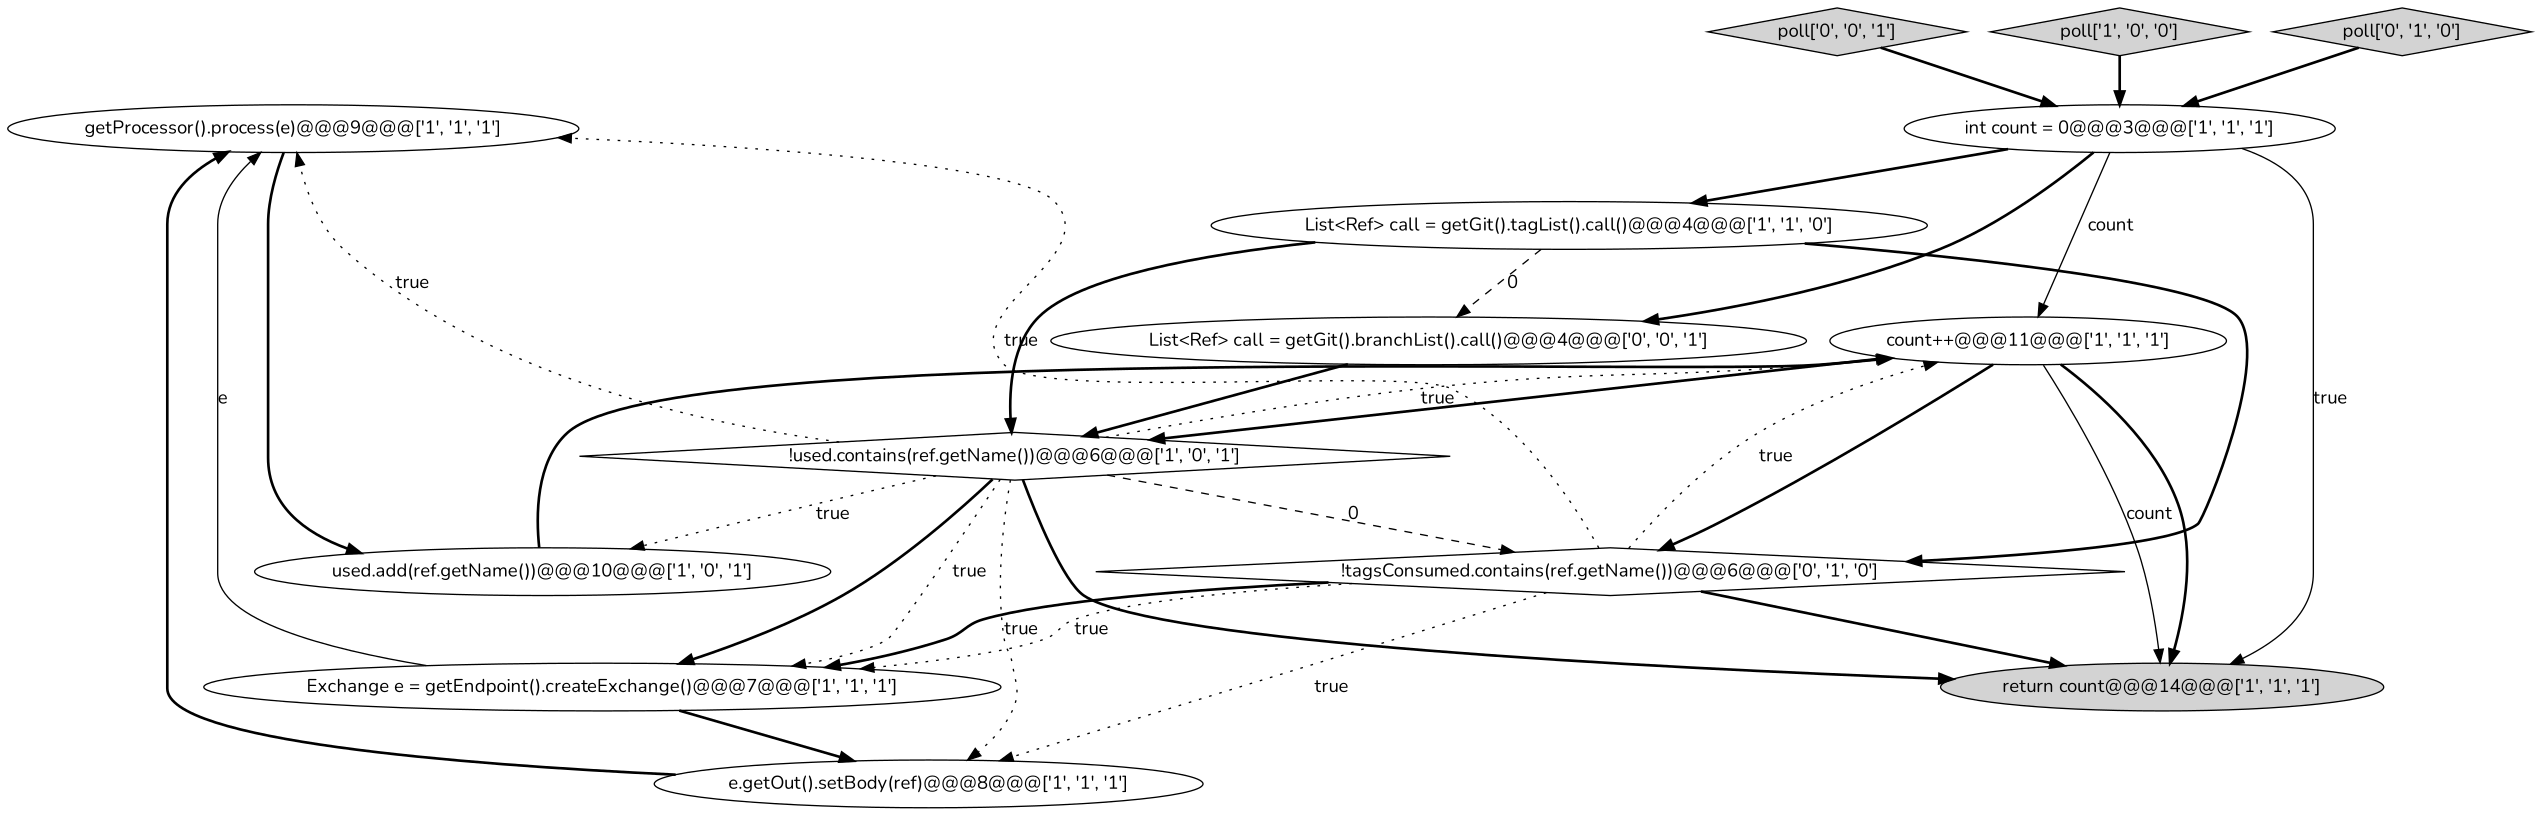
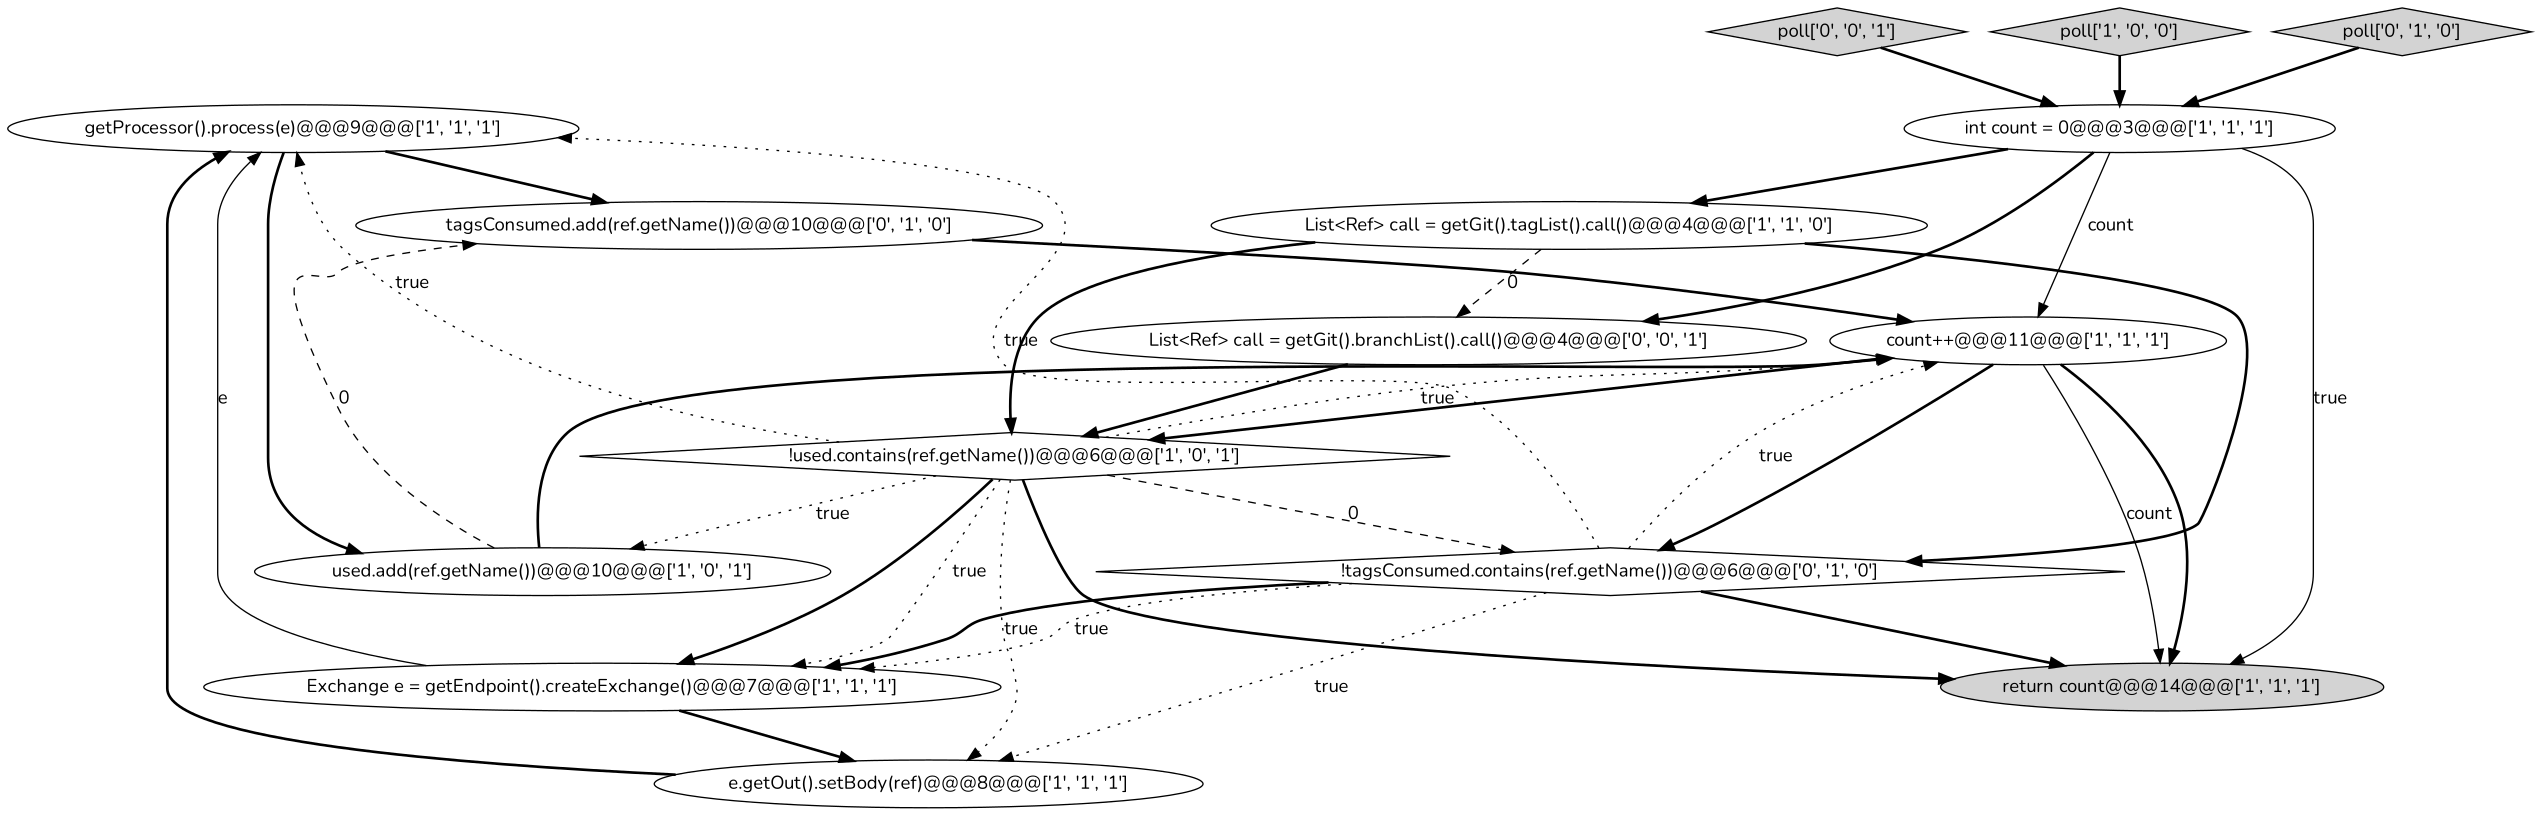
node "tagsConsumed.add(ref.getName())@@@10@@@['0', '1', '0']": added
